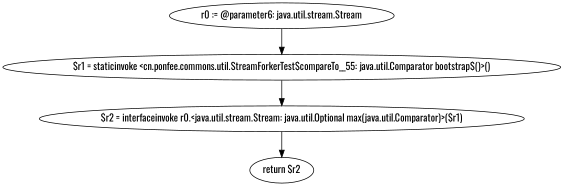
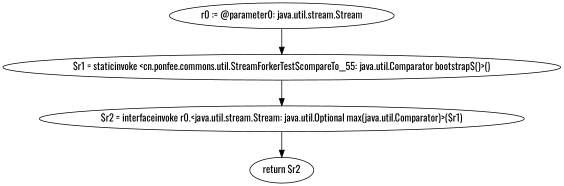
node "r0 := @parameter6: java.util.stream.Stream": label "r0 := @parameter6: java.util.stream.Stream" -> "r0 := @parameter0: java.util.stream.Stream"
